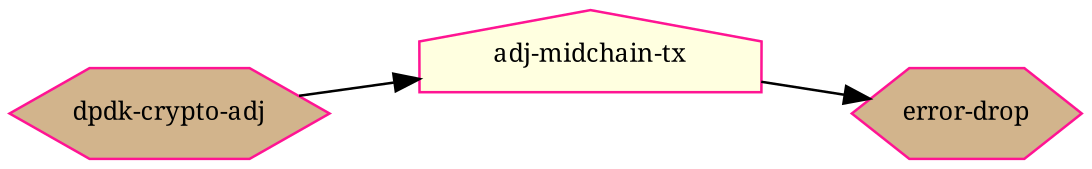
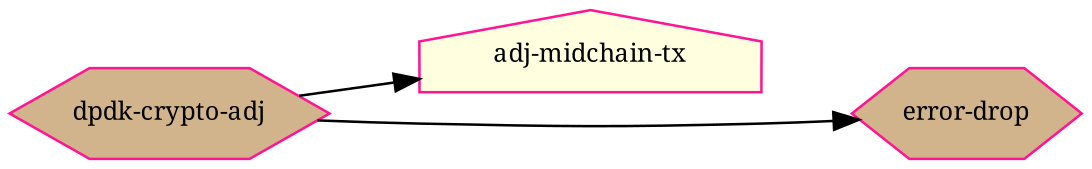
edge "adj-midchain-tx" -> "error-drop": now "dpdk-crypto-adj" -> "error-drop"
